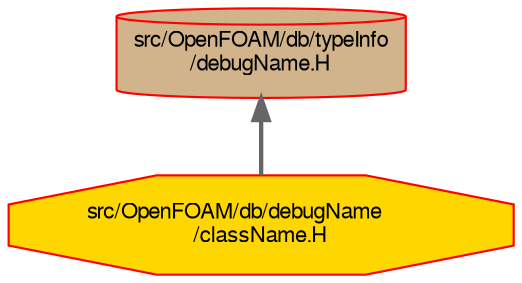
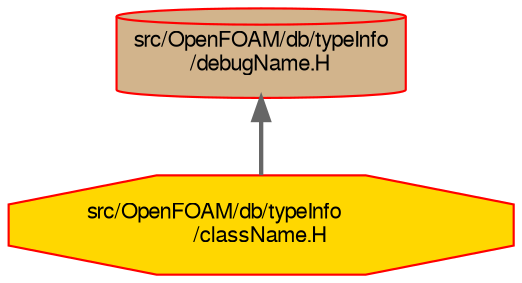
node "src/OpenFOAM/db/debugName /className.H": label "src/OpenFOAM/db/debugName /className.H" -> "src/OpenFOAM/db/typeInfo /className.H"
